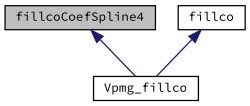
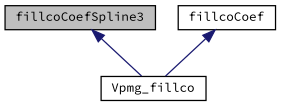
node "fillcoCoefSpline4": label "fillcoCoefSpline4" -> "fillcoCoefSpline3"
node "fillco": label "fillco" -> "fillcoCoef"
